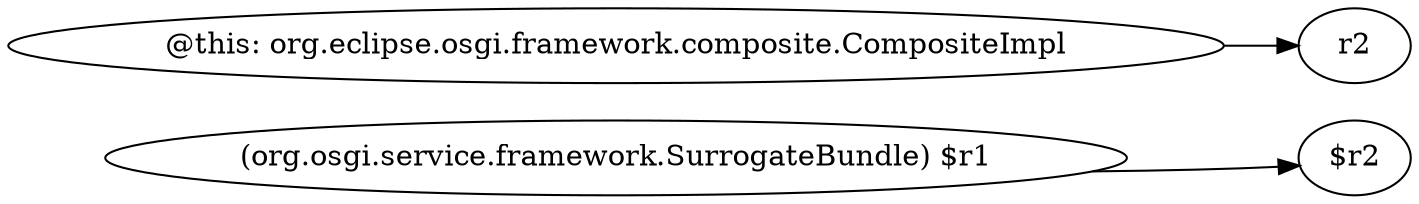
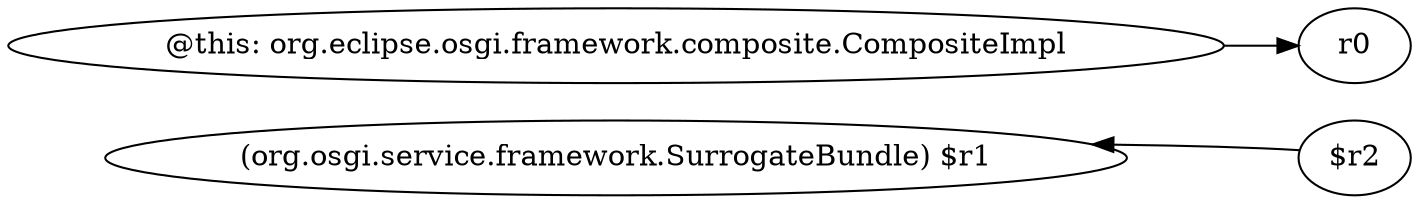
node "r2": label "r2" -> "r0"
edge "(org.osgi.service.framework.SurrogateBundle) $r1" -> "$r2": reversed
